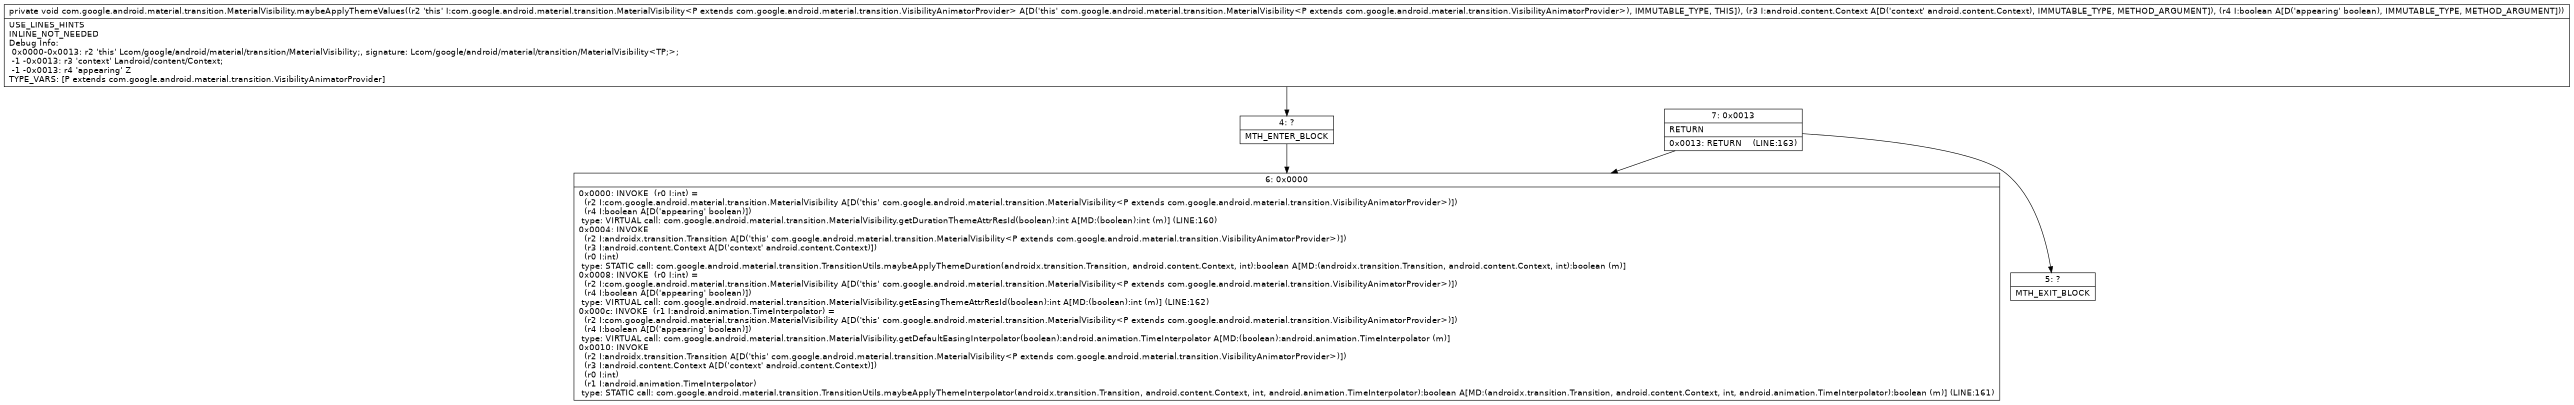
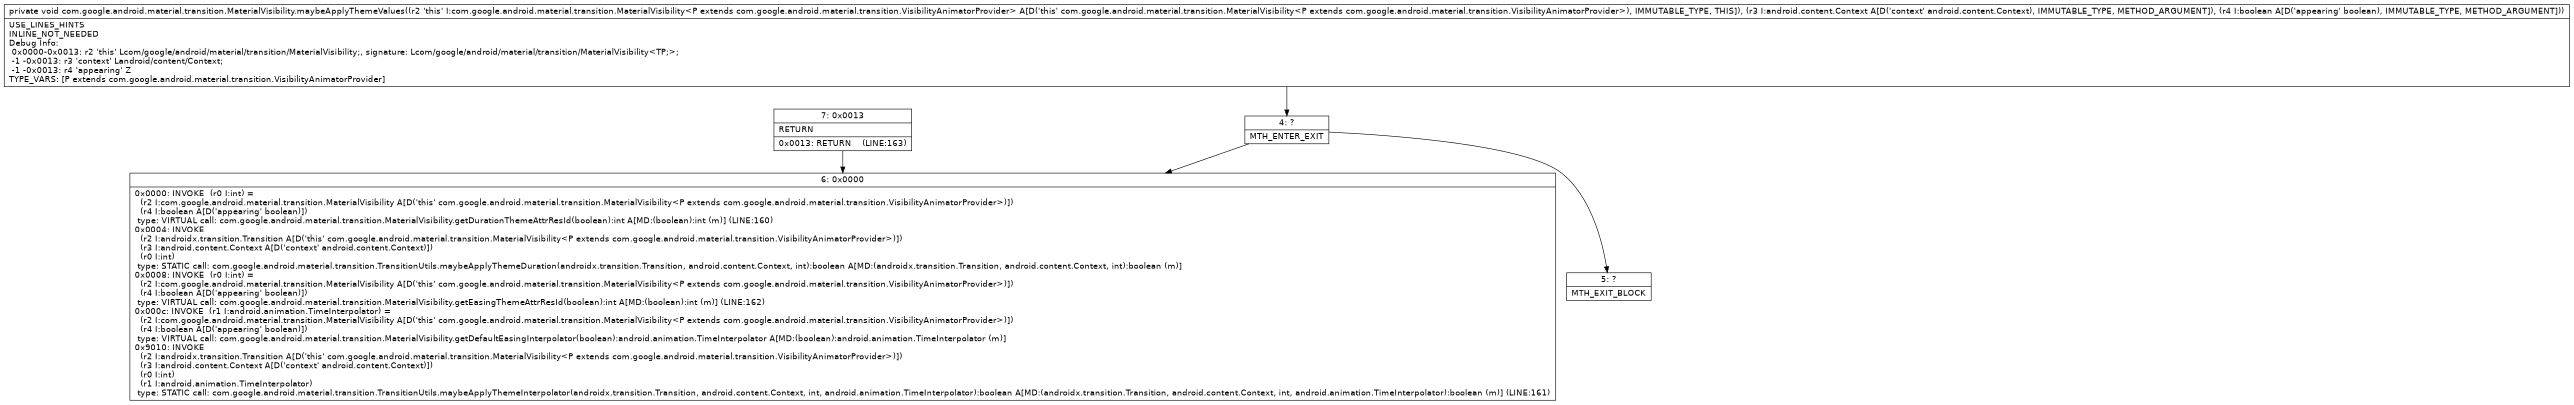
node "4: ?": text "MTH_ENTER_BLOCK" -> "MTH_ENTER_EXIT"
edge "7: 0x0013" -> "5: ?": now "4: ?" -> "5: ?"
node "6: 0x0000": text "0x0010: INVOKE" -> "0x9010: INVOKE"
